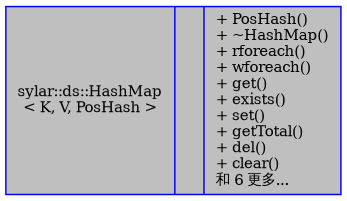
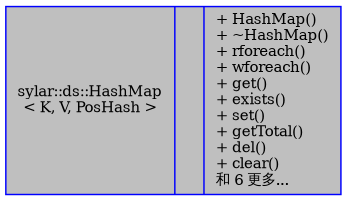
node "sylar::ds::HashMap": text "+ PosHash()" -> "+ HashMap()"
